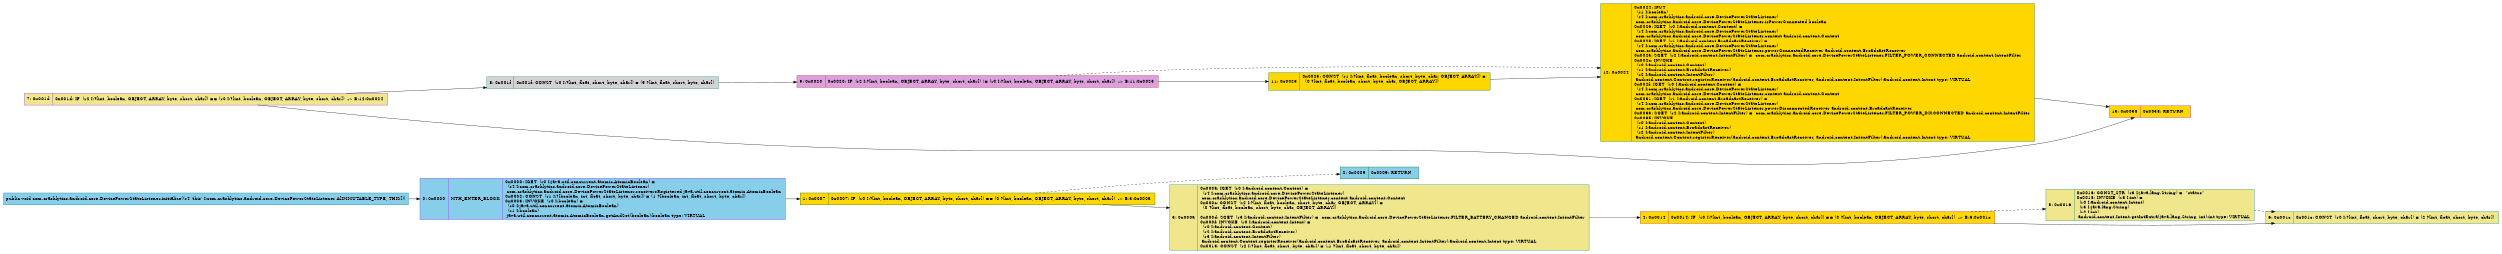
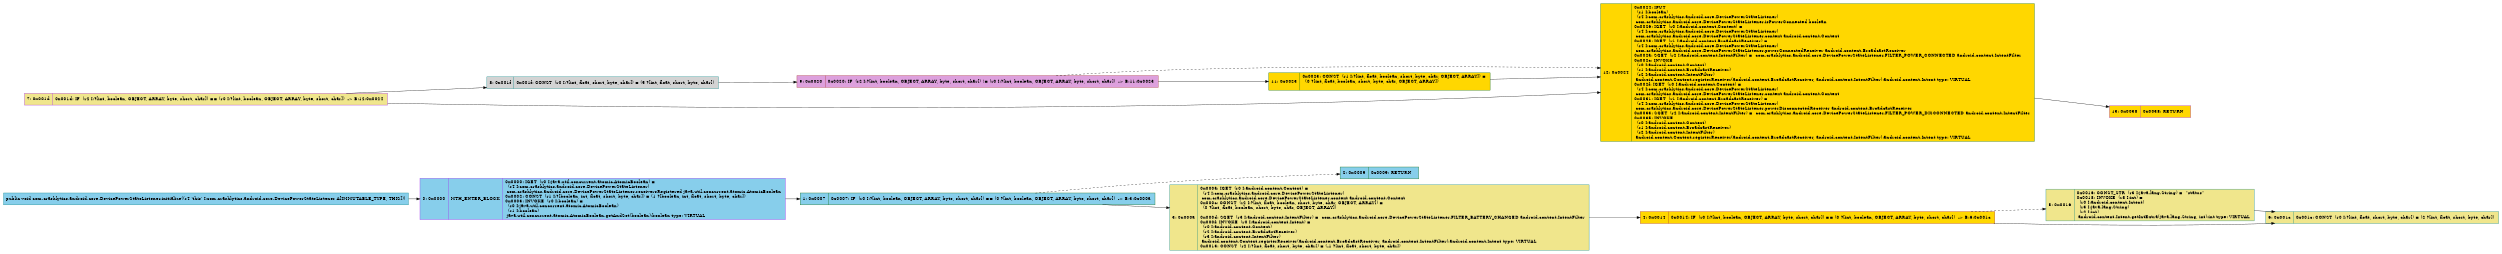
edge "7: 0x001d" -> "13: 0x0038": now "7: 0x001d" -> "12: 0x0024"
node "1: 0x0007": fillcolor gold -> skyblue
edge "5: 0x0016" -> "6: 0x001c": style dashed -> solid
